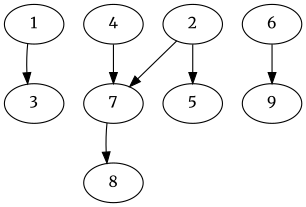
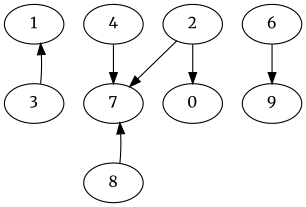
edge "1" -> "3": reversed
node "5": label "5" -> "0"
edge "7" -> "8": reversed
